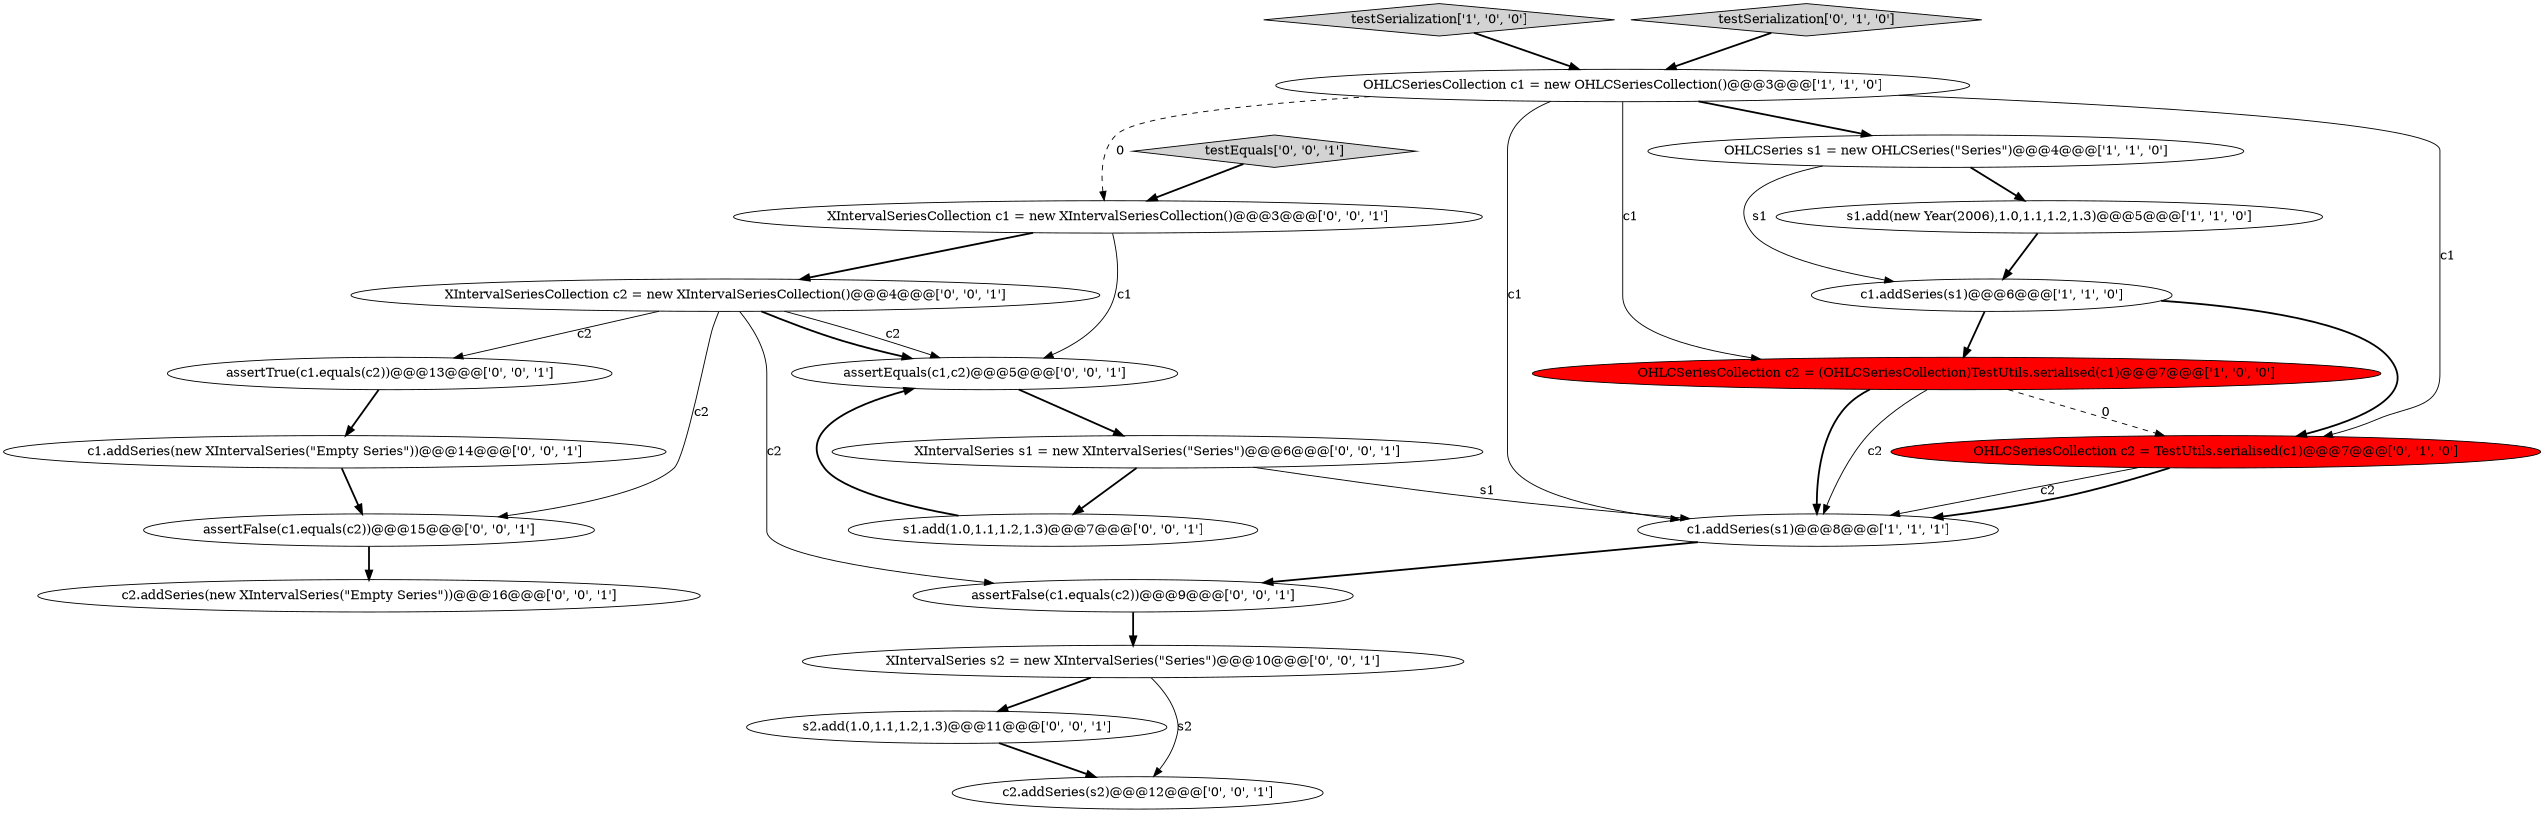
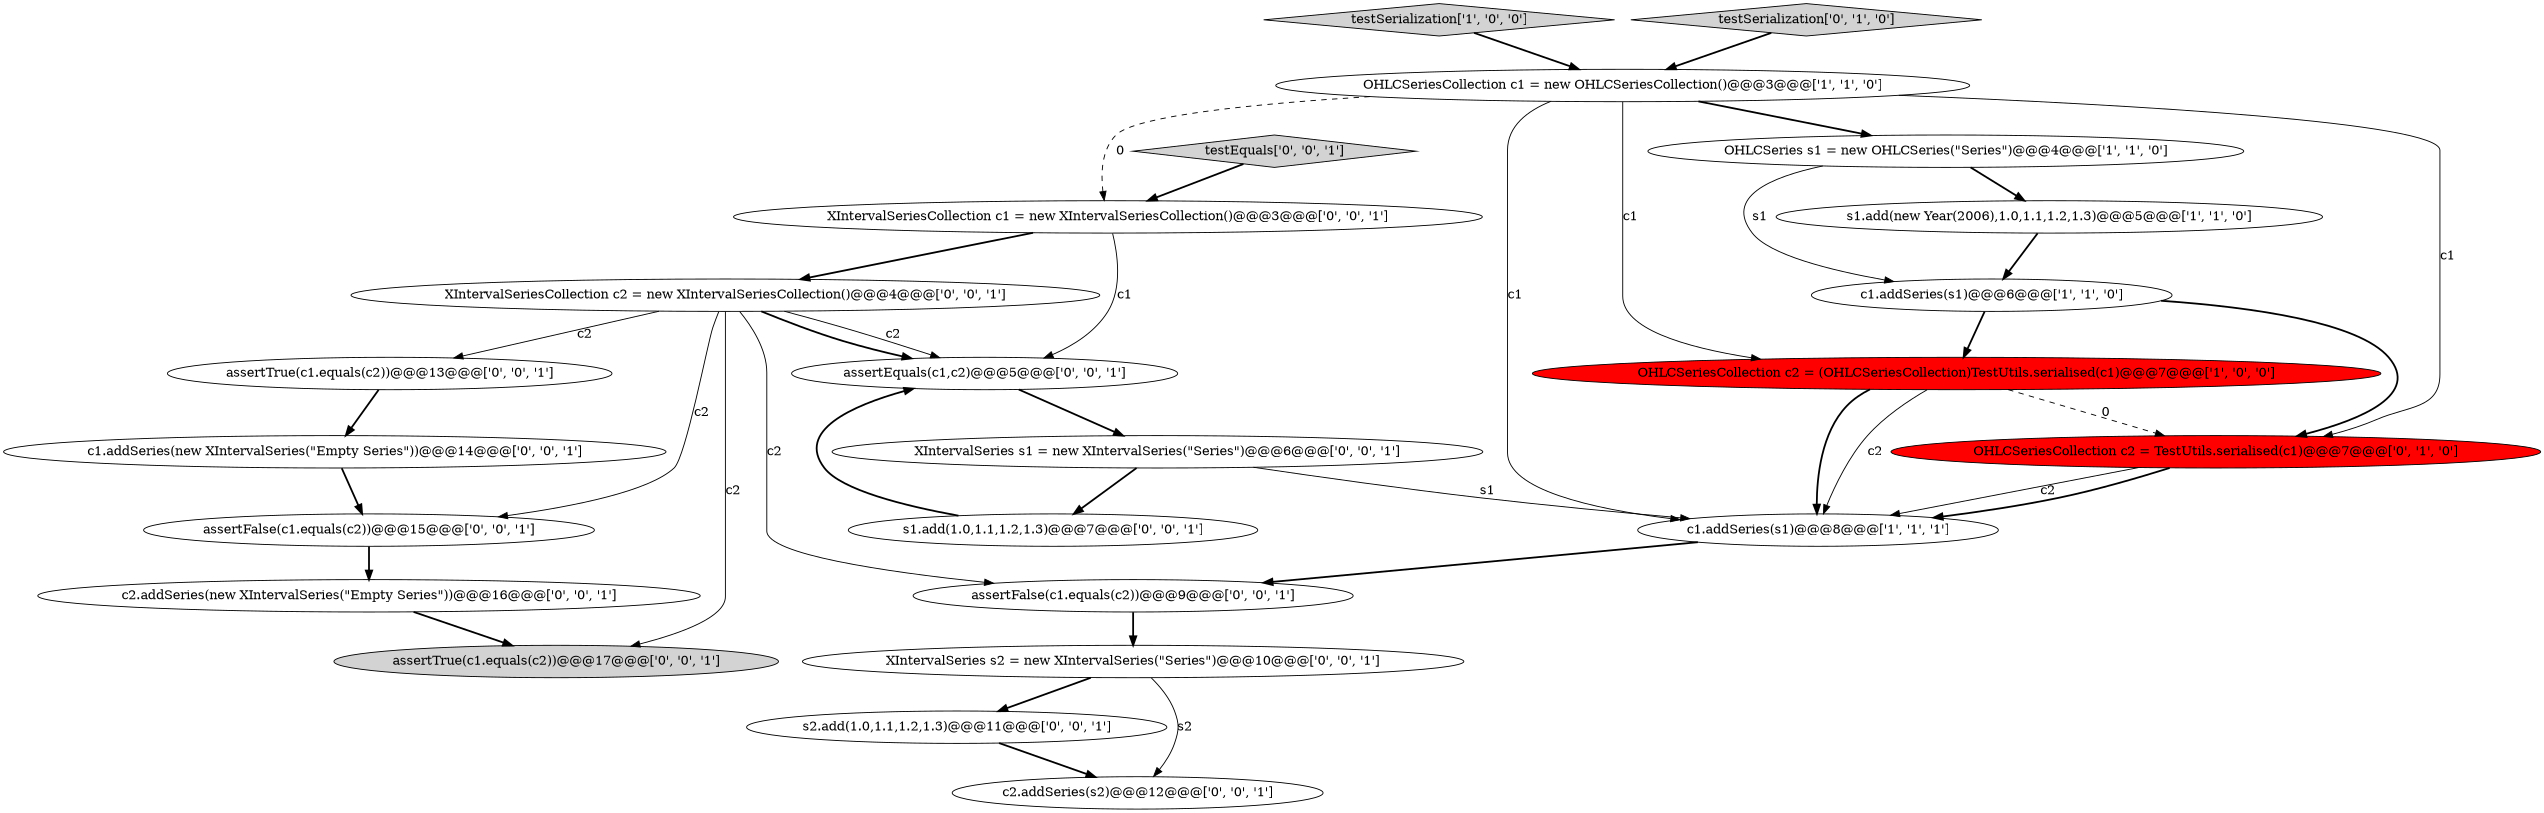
node "assertTrue(c1.equals(c2))@@@17@@@['0', '0', '1']": added
